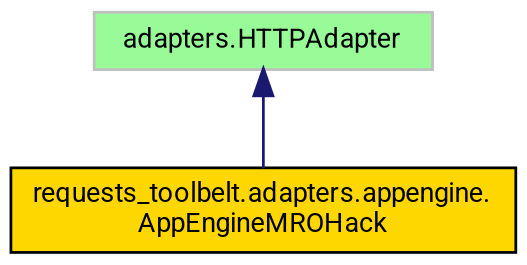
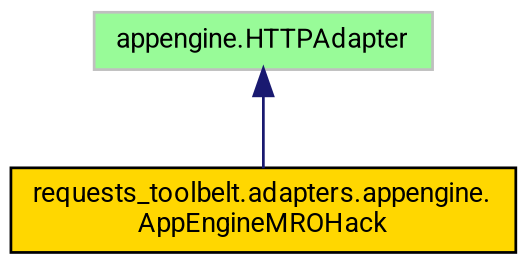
node "adapters.HTTPAdapter": label "adapters.HTTPAdapter" -> "appengine.HTTPAdapter"
